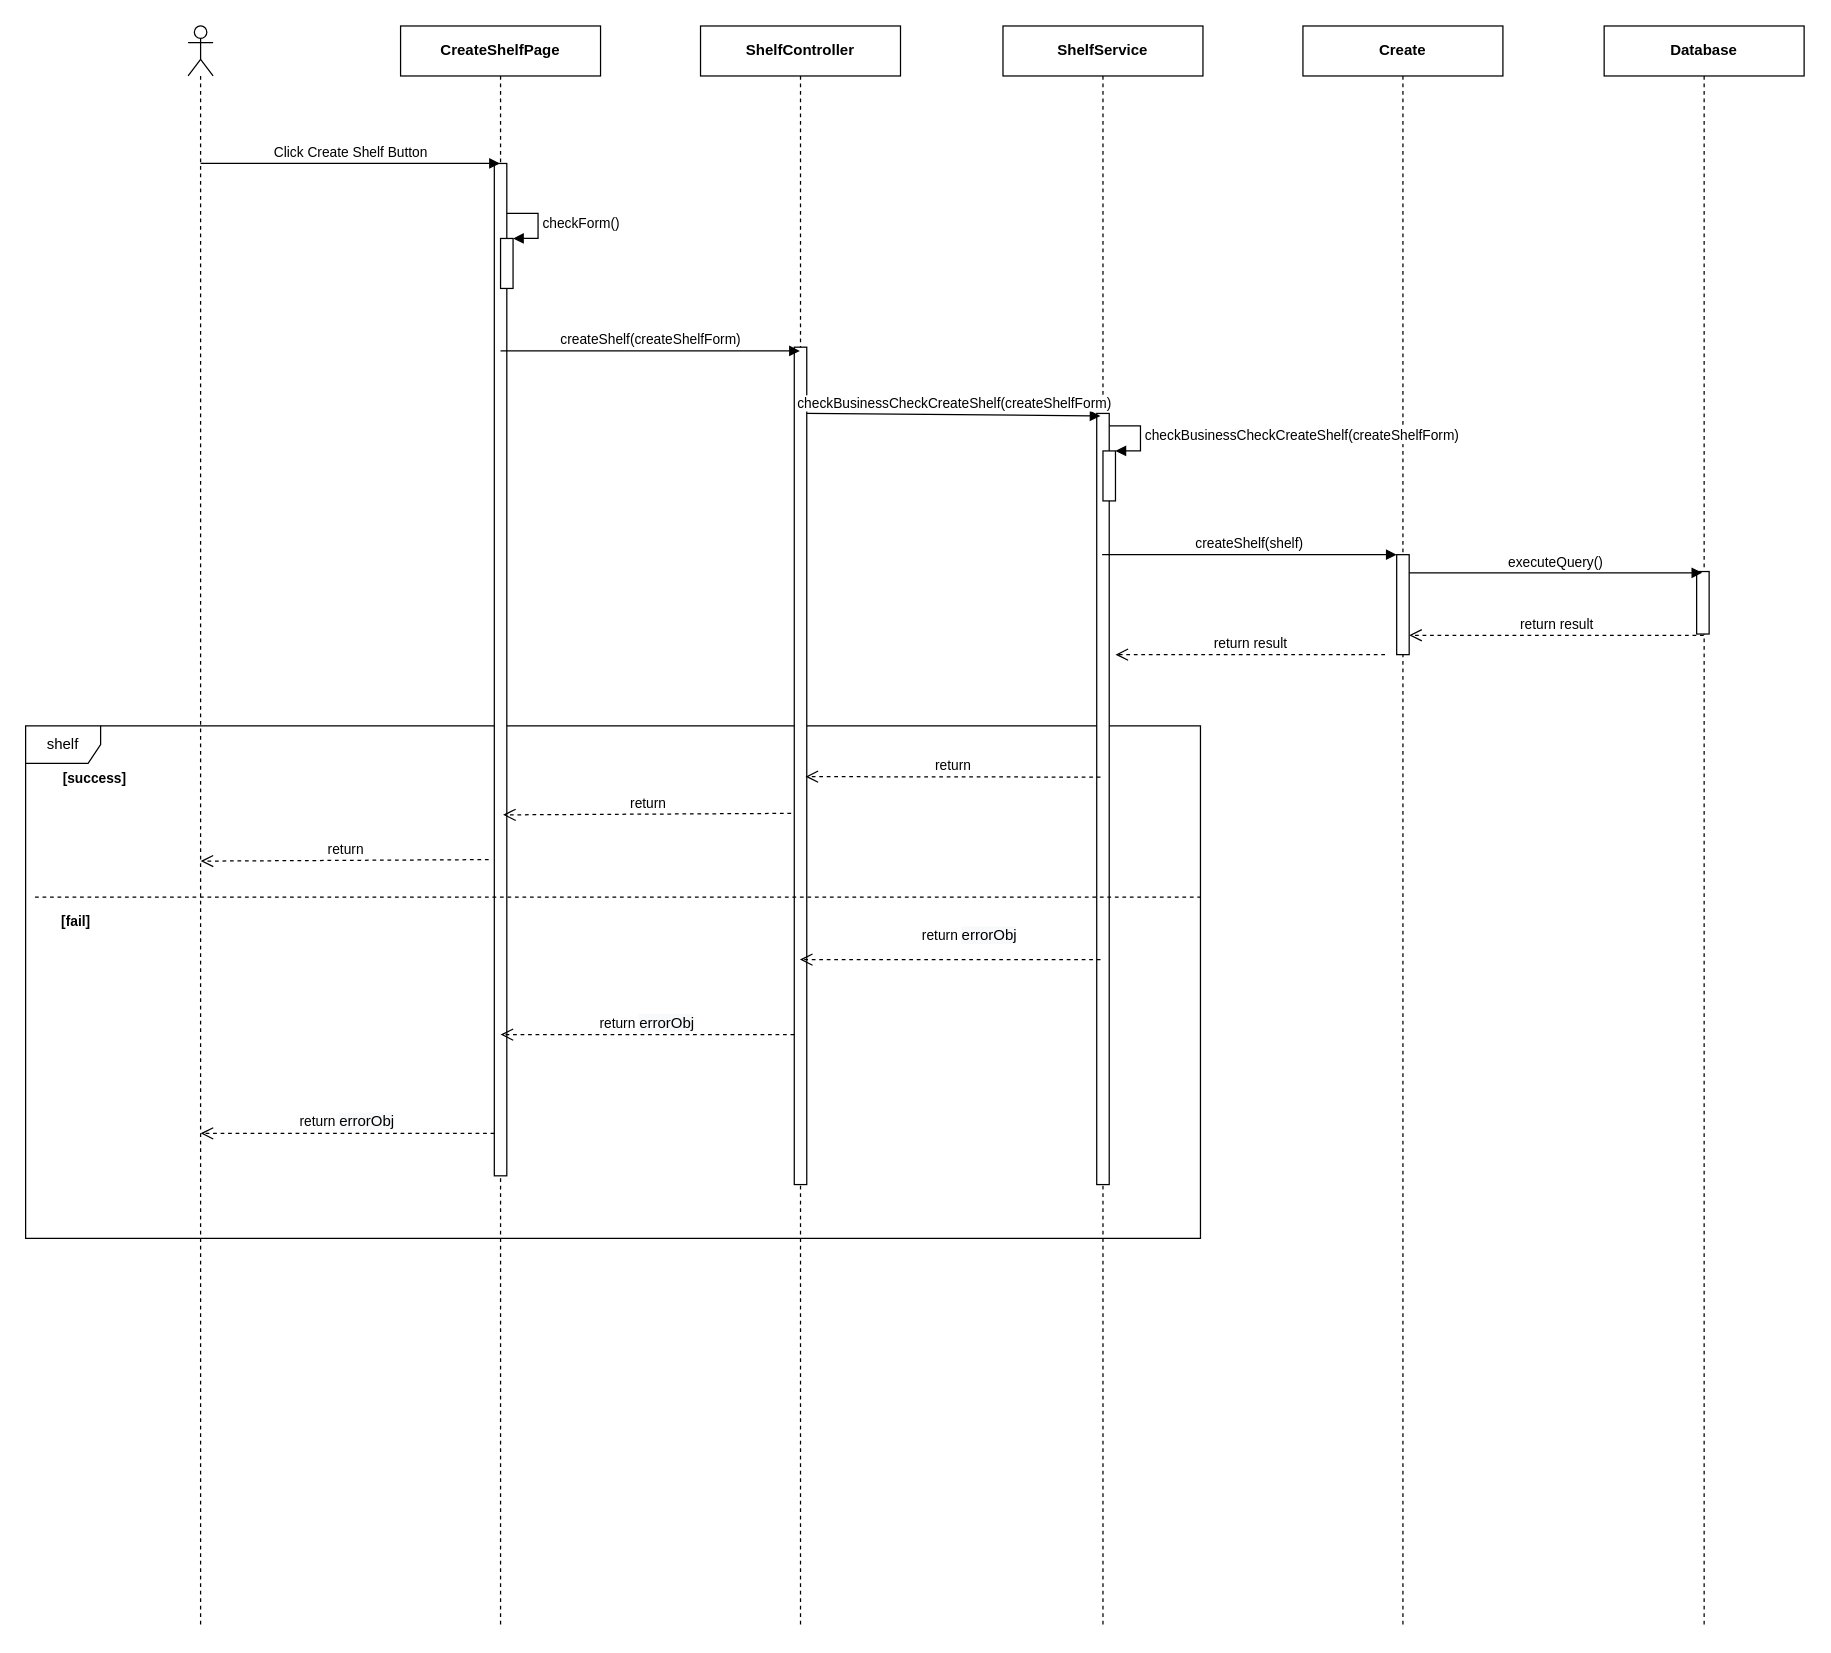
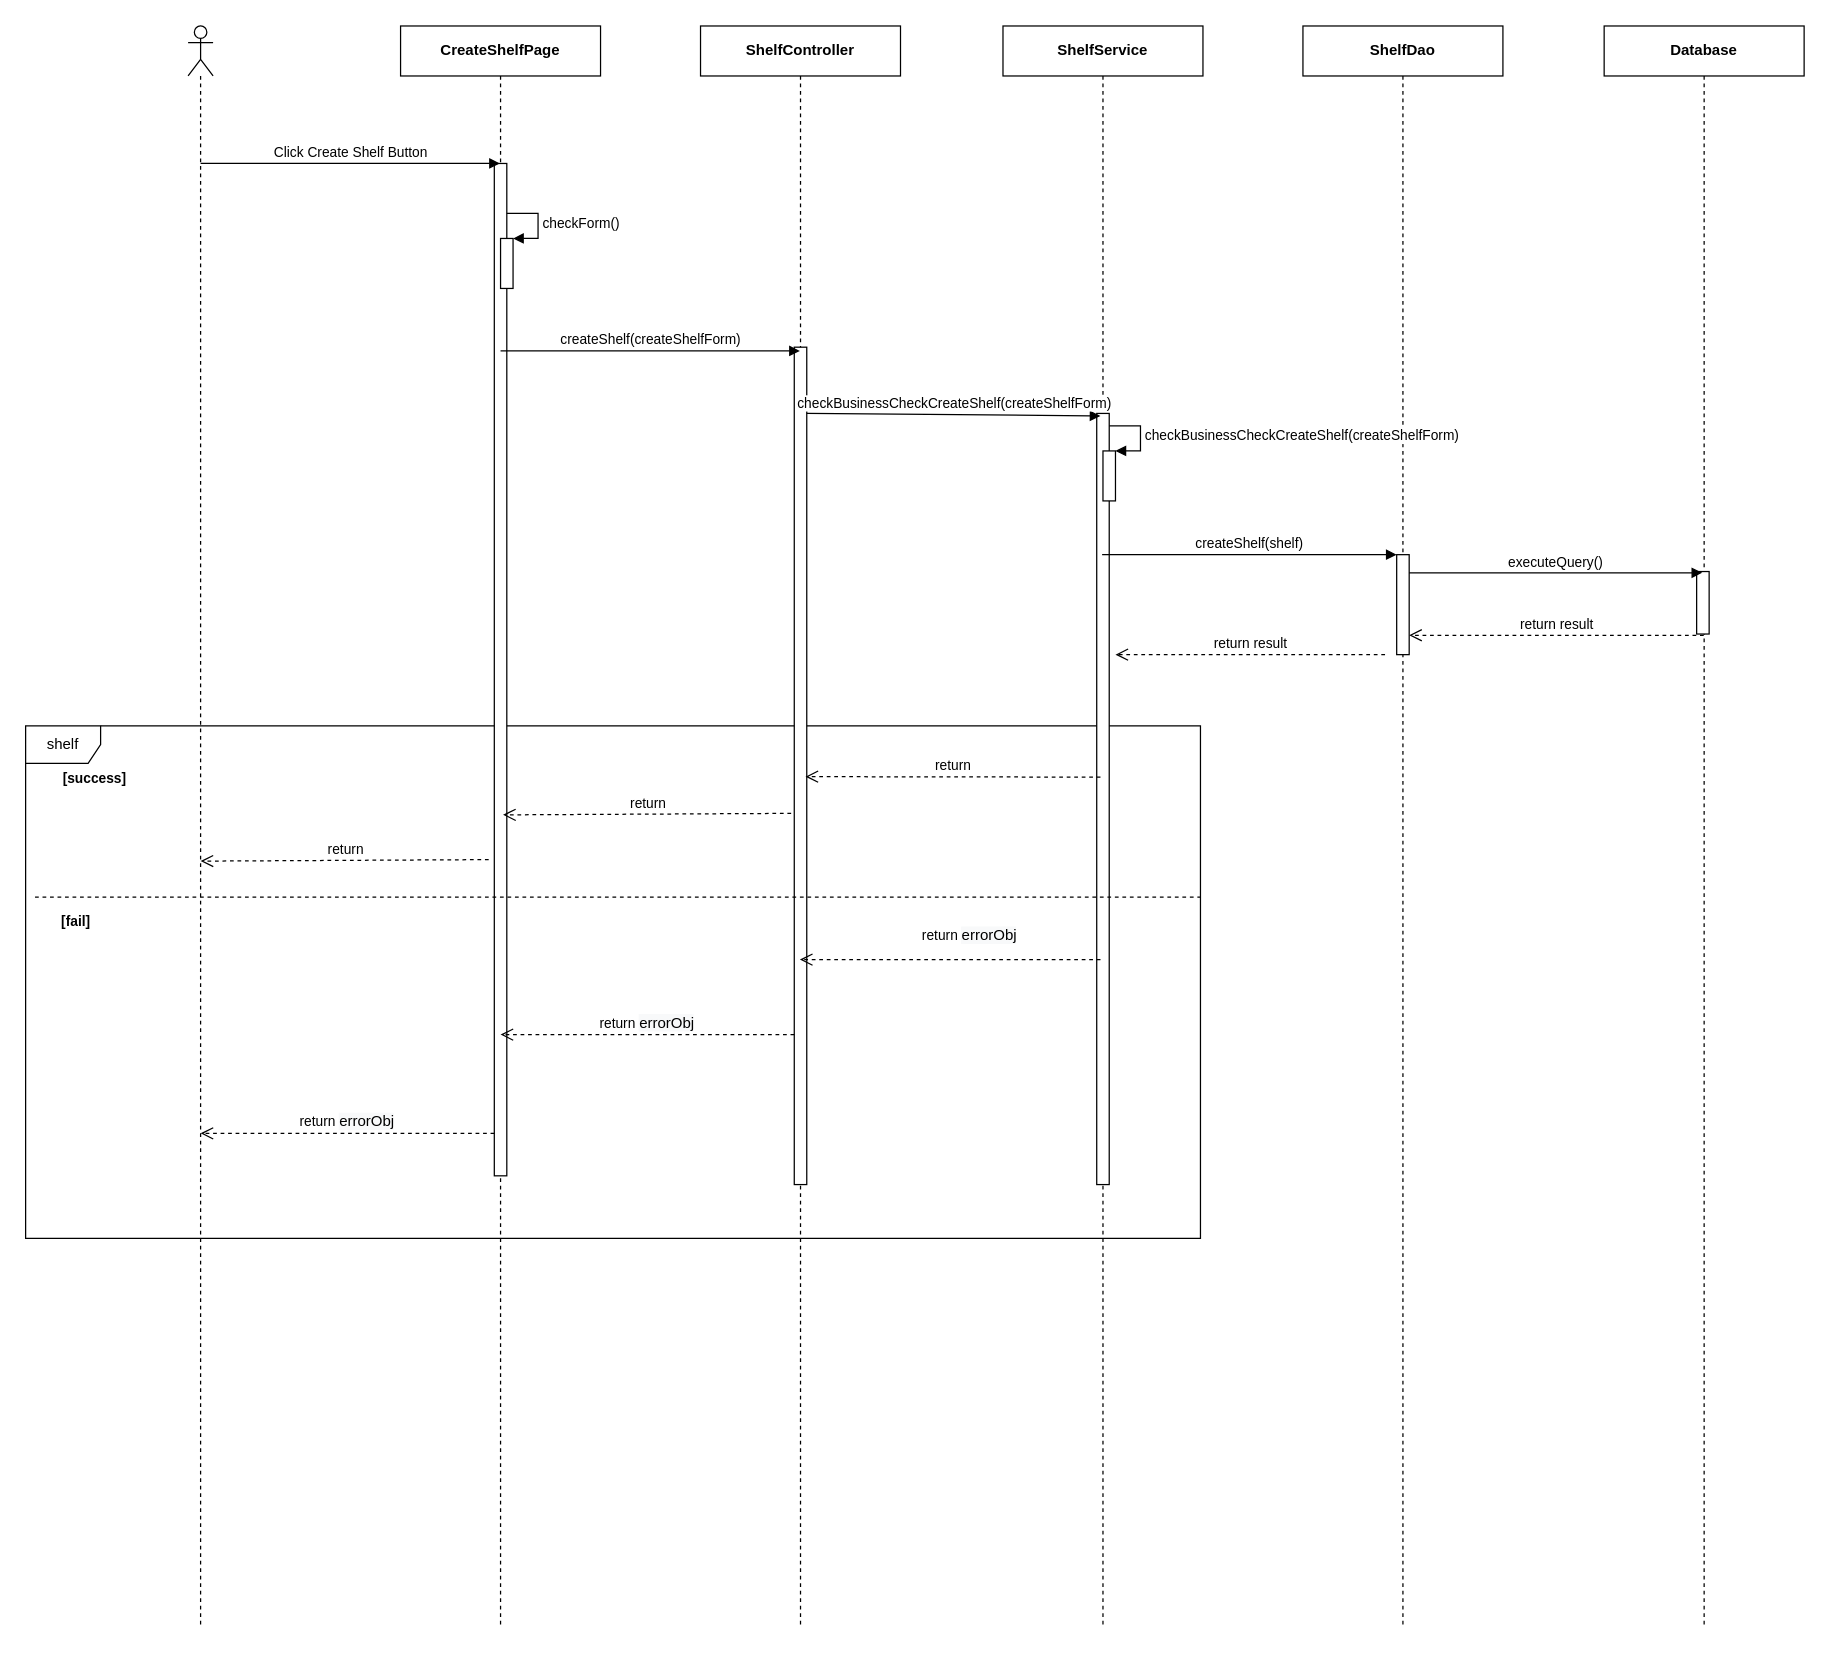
node "Create": label "Create" -> "ShelfDao"
